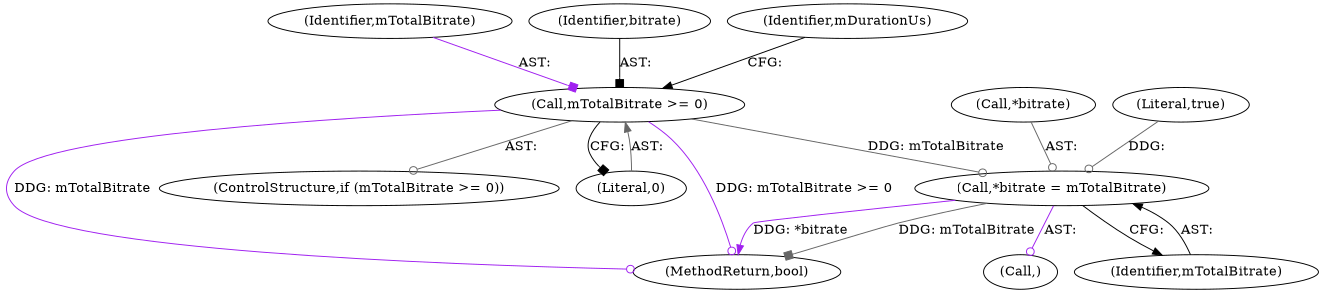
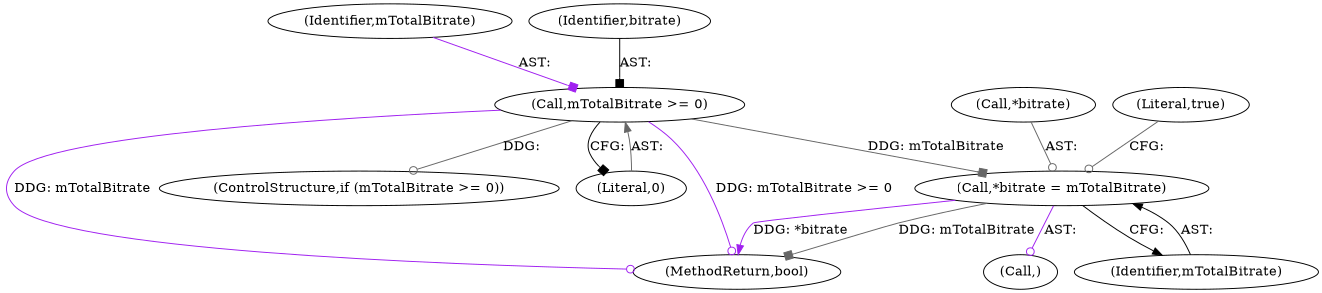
node "(Identifier,mDurationUs)": removed
edge "(Call,mTotalBitrate >= 0)" -> "(Call,*bitrate = mTotalBitrate)": arrowhead odot -> box
edge "(Call,mTotalBitrate >= 0)" -> "(ControlStructure,if (mTotalBitrate >= 0))": label "AST: " -> "DDG: "
edge "(Literal,true)" -> "(Call,*bitrate = mTotalBitrate)": label "DDG: " -> "CFG: "
